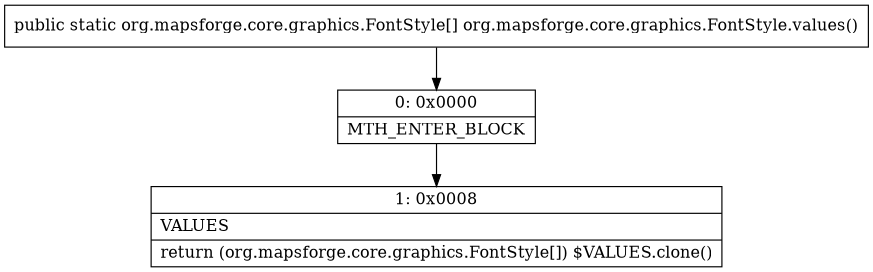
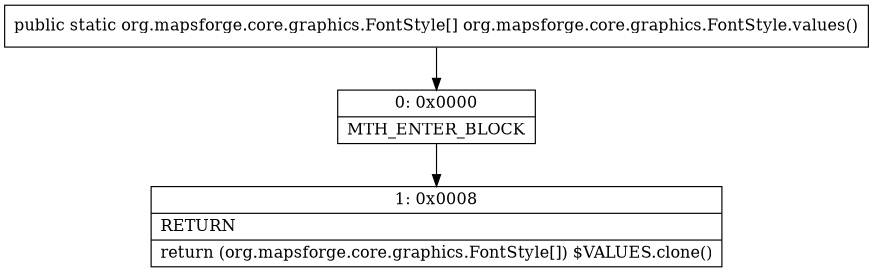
node "1: 0x0008": text "VALUES" -> "RETURN"
